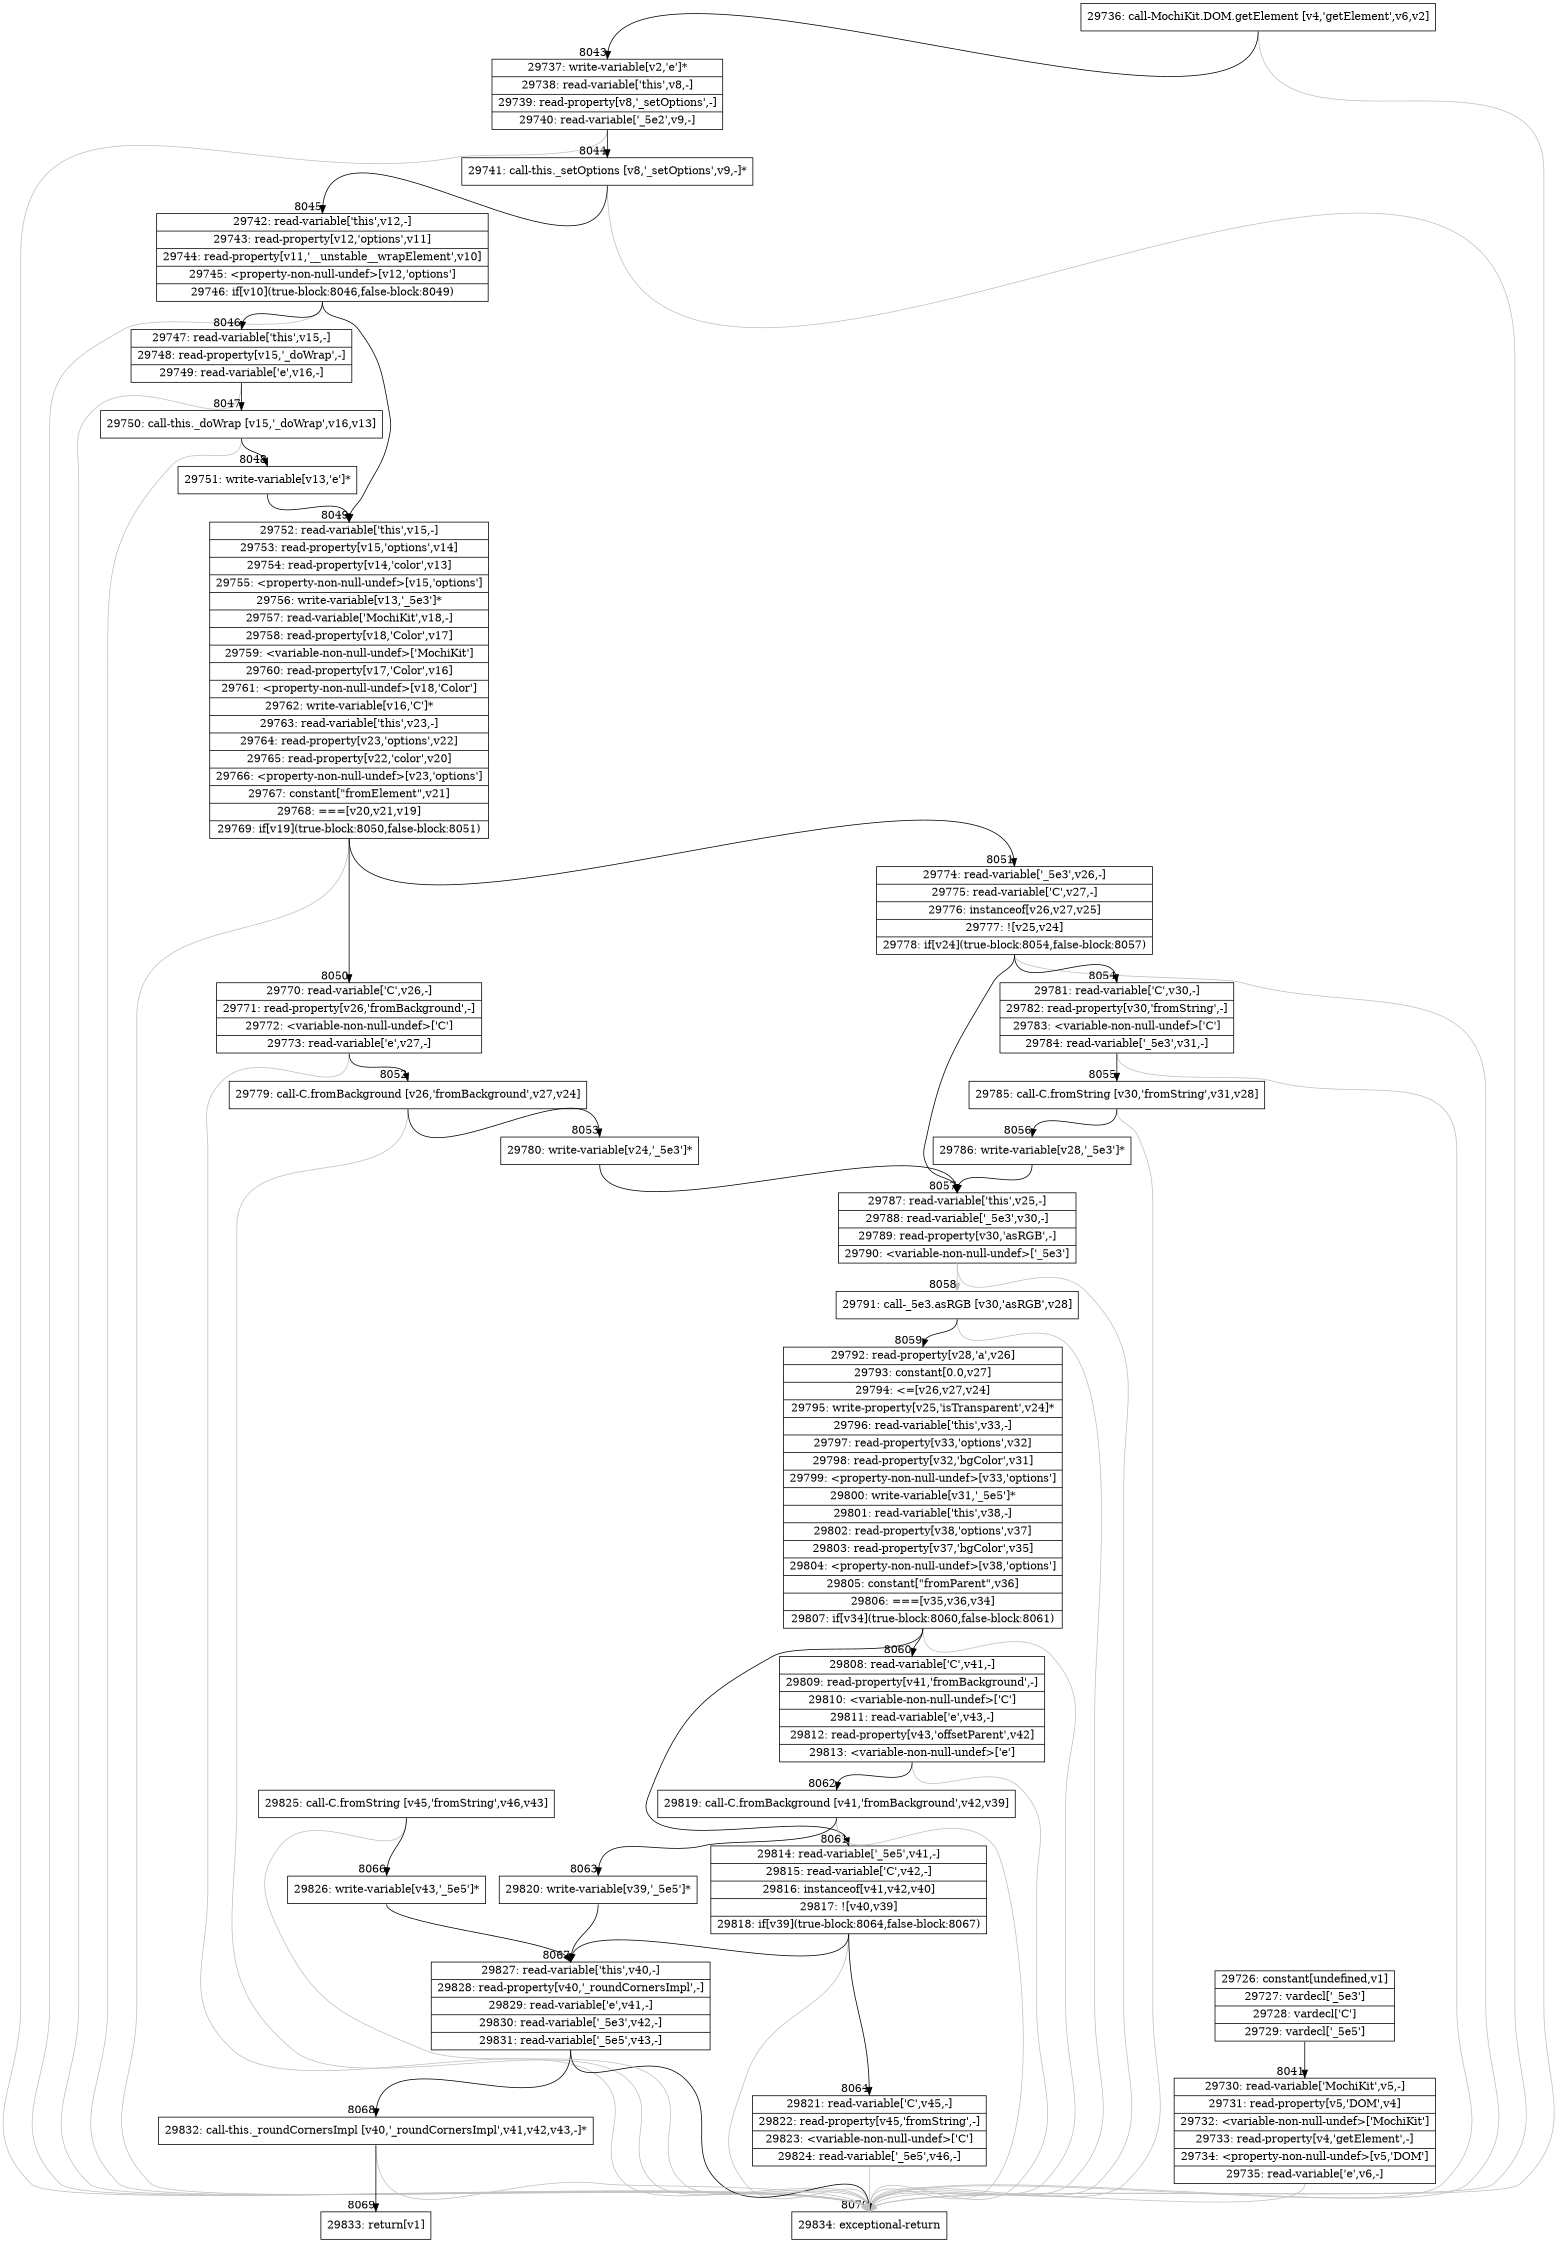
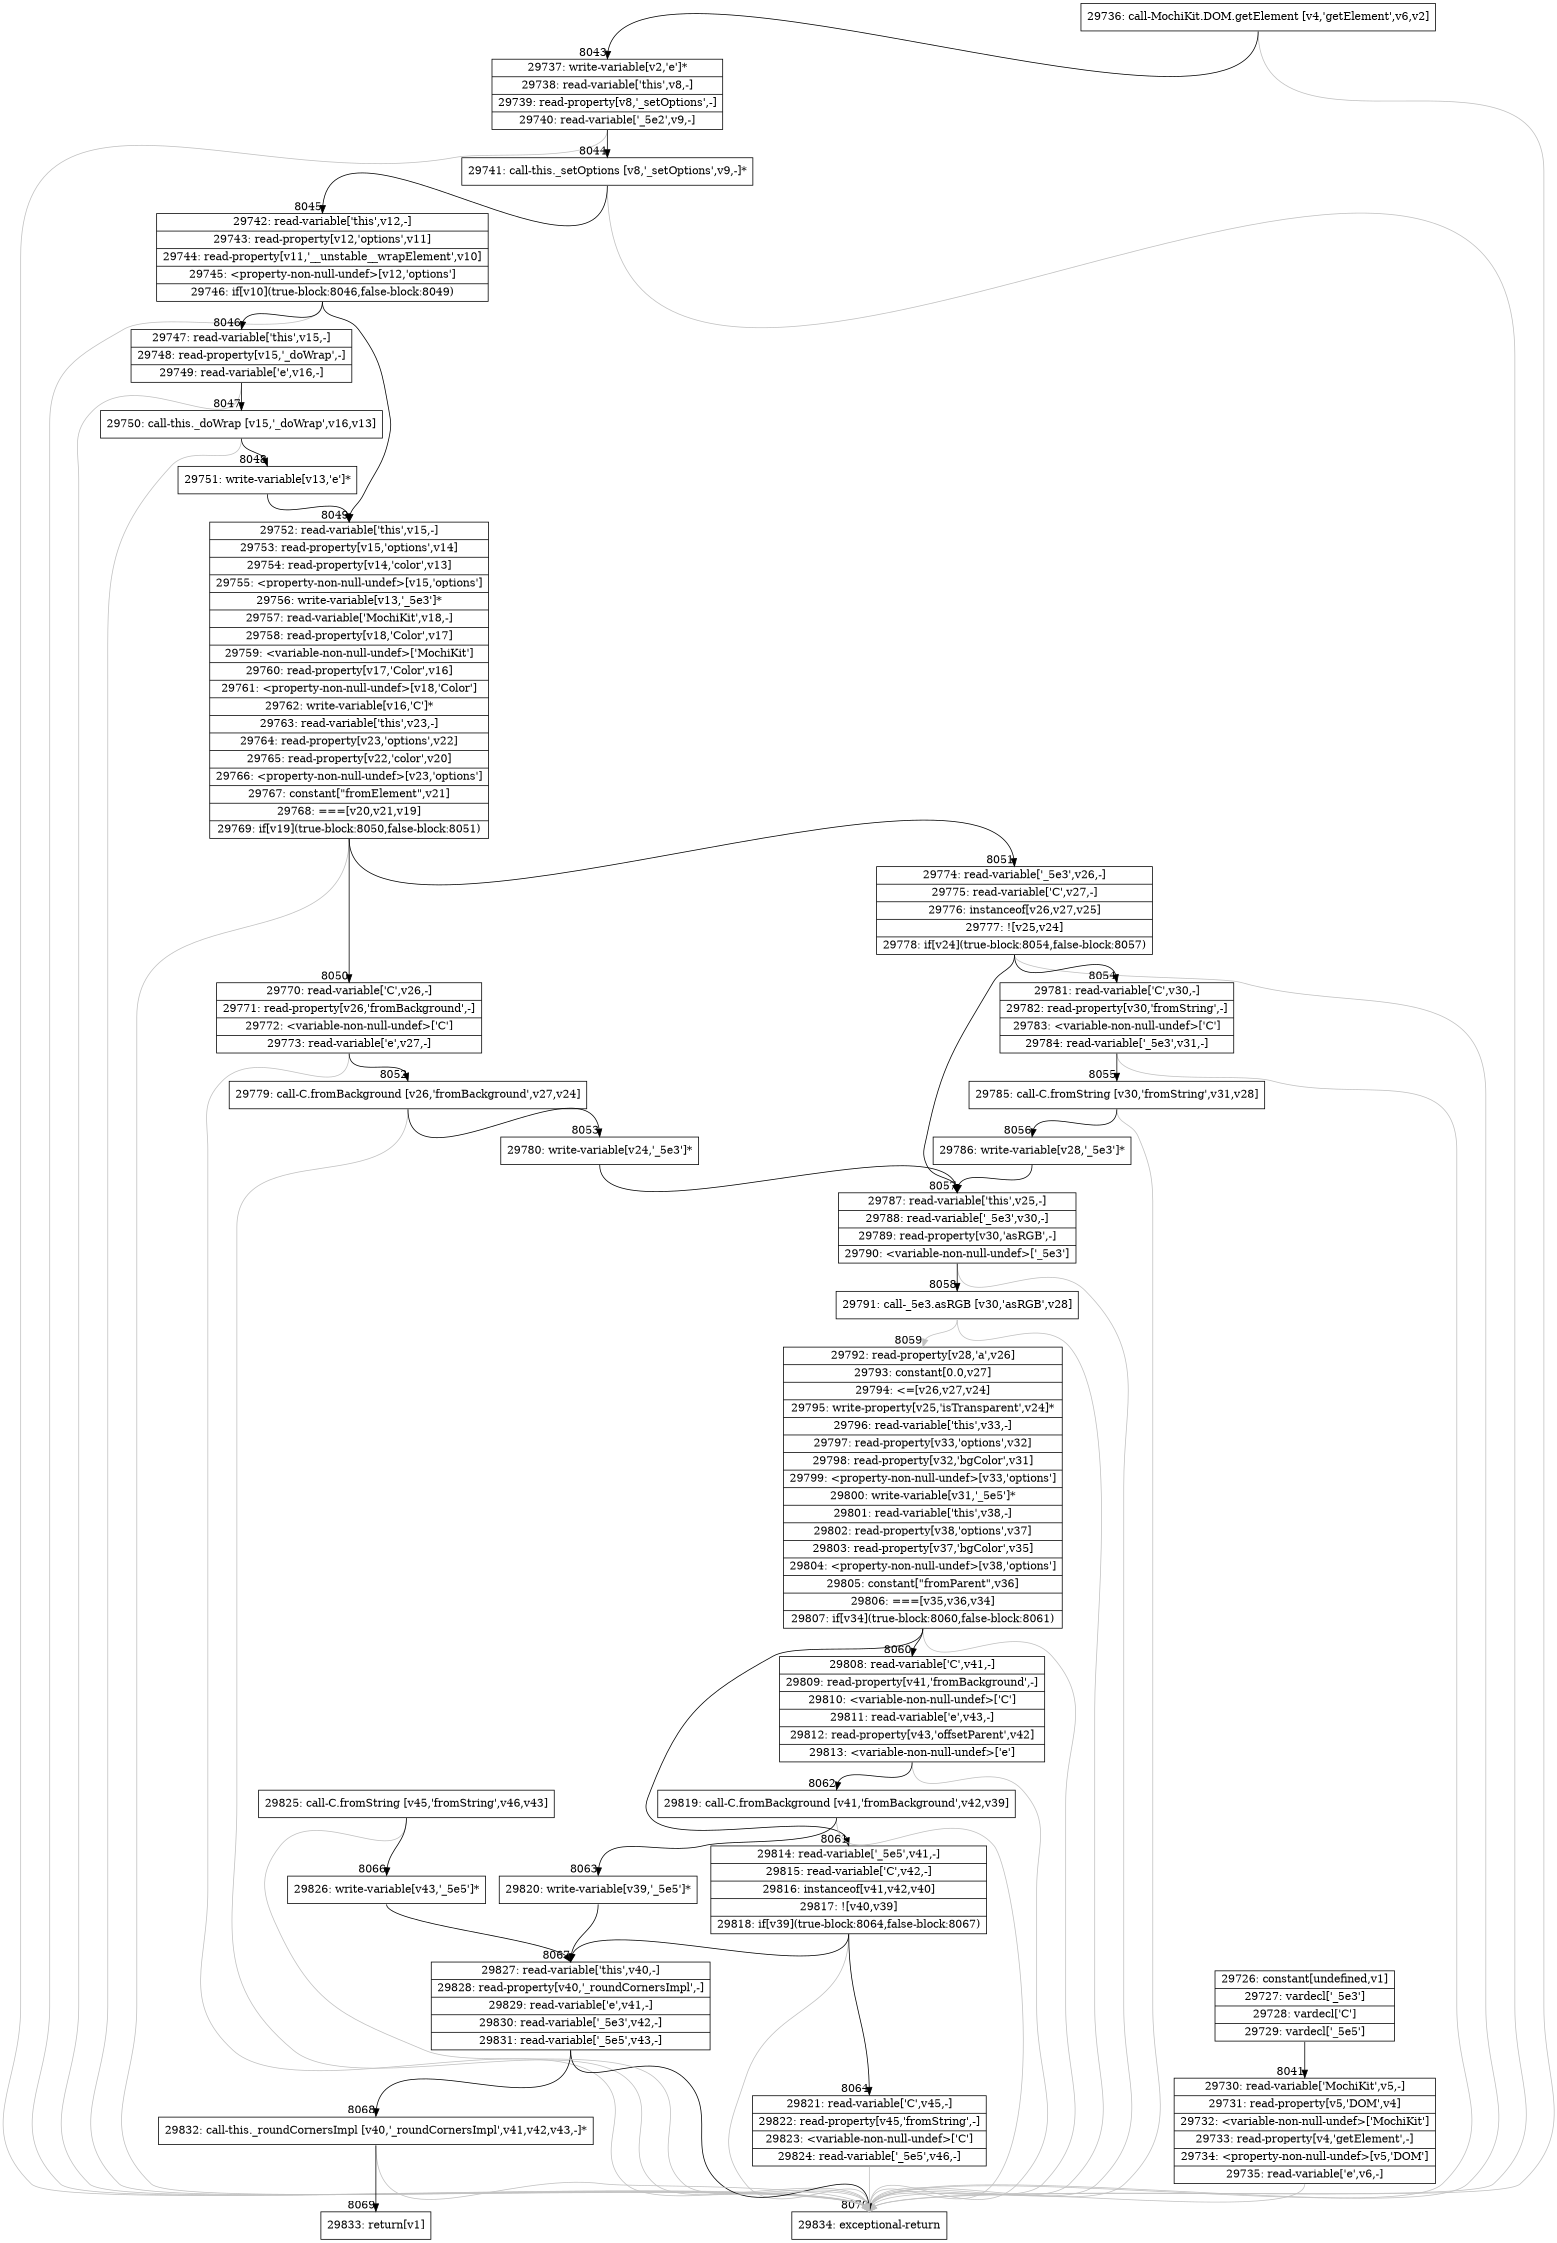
edge "29787: read-variable['this',v25,-]" -> "29791: call-_5e3.asRGB [v30,'asRGB',v28]": color gray -> black
edge "29791: call-_5e3.asRGB [v30,'asRGB',v28]" -> "29792: read-property[v28,'a',v26]": color black -> gray
